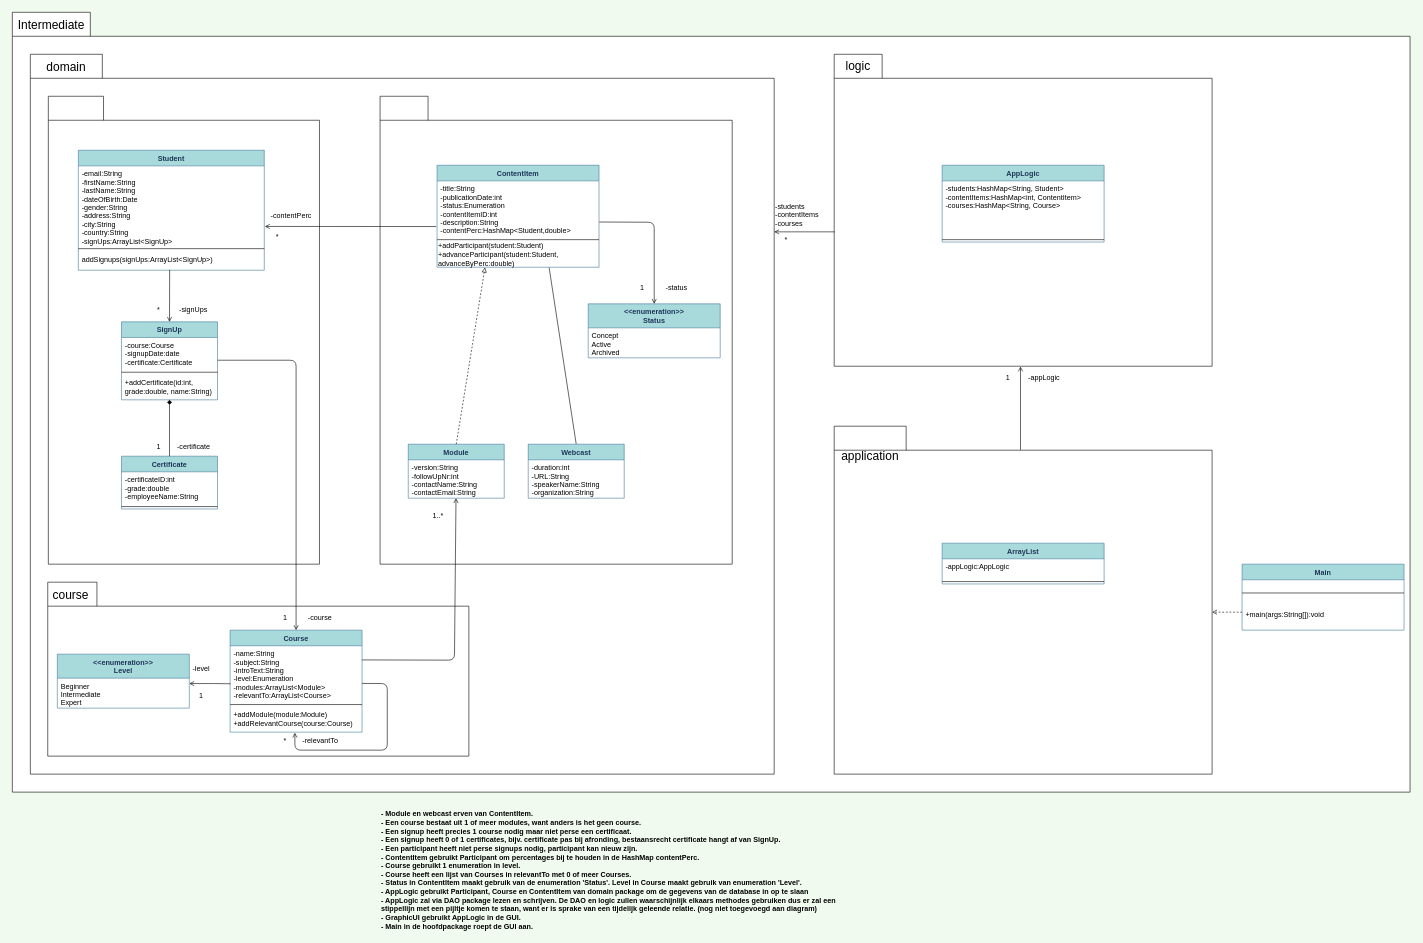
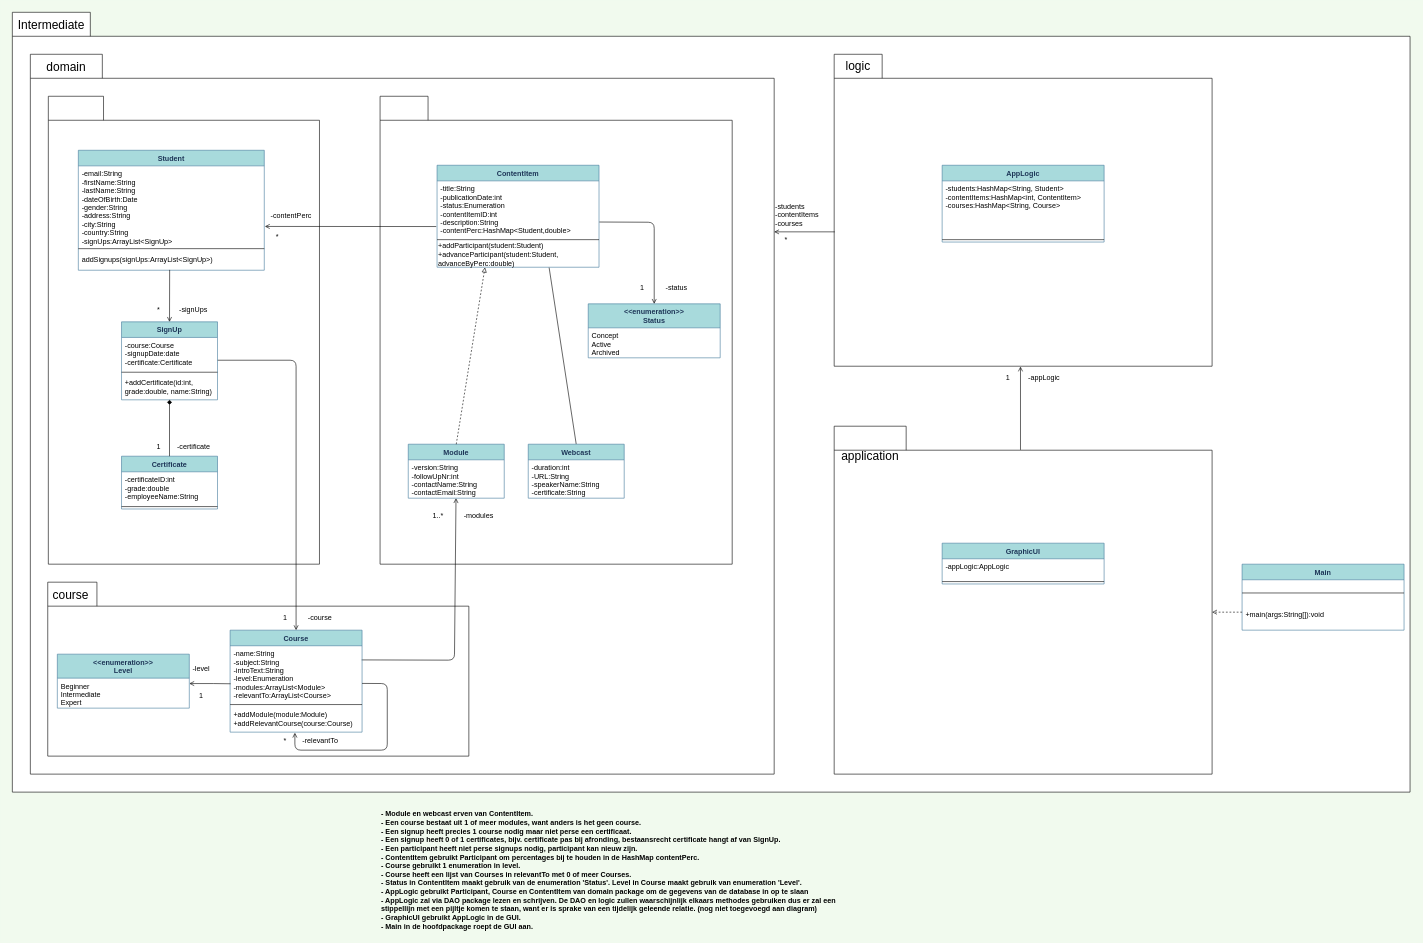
node "-duration:int -URL:String -speakerName:String -organization:String": label "-duration:int -URL:String -speakerName:String -organization:String" -> "-duration:int -URL:String -speakerName:String -certificate:String"
node "-modules": added
node "ArrayList": label "ArrayList" -> "GraphicUI"
